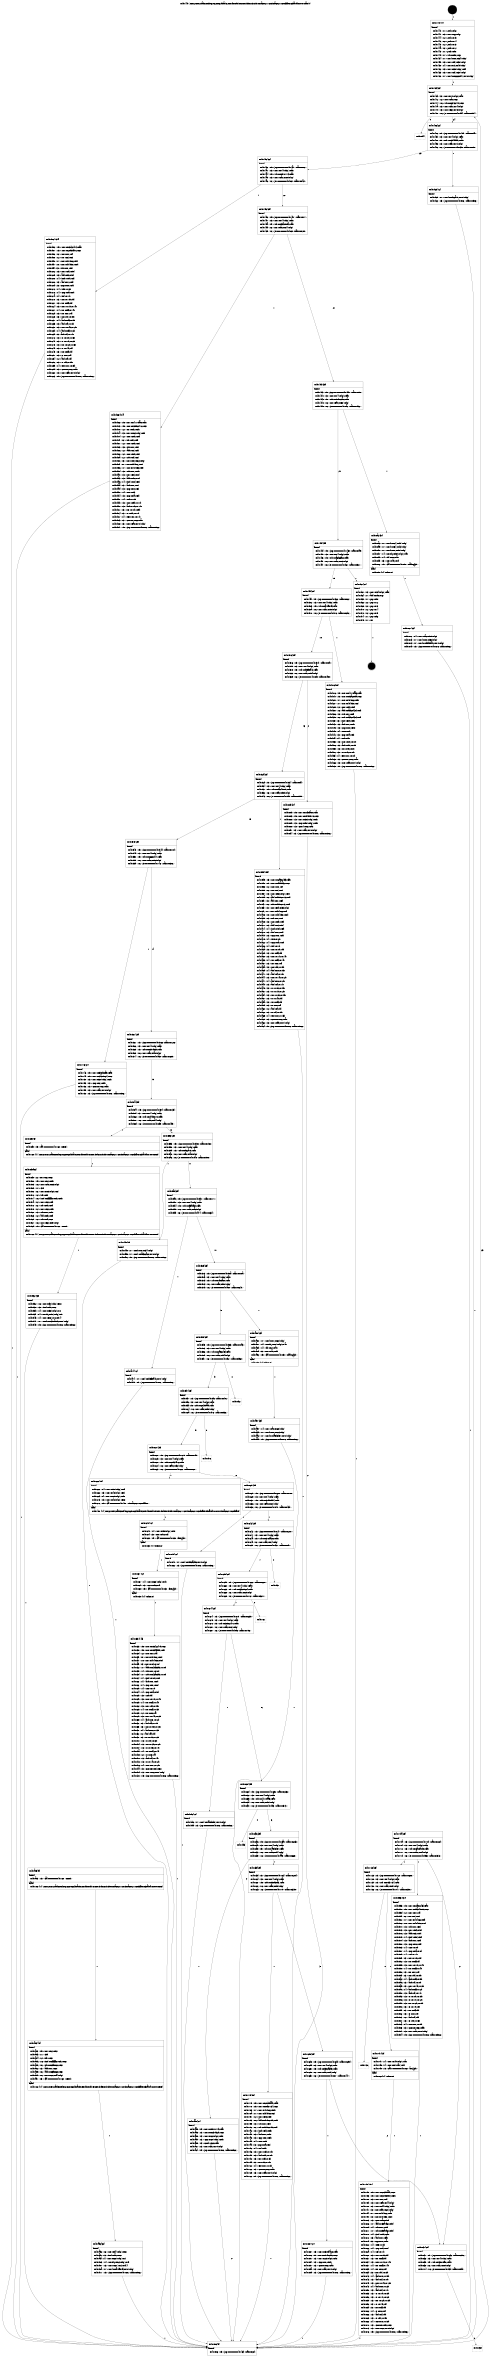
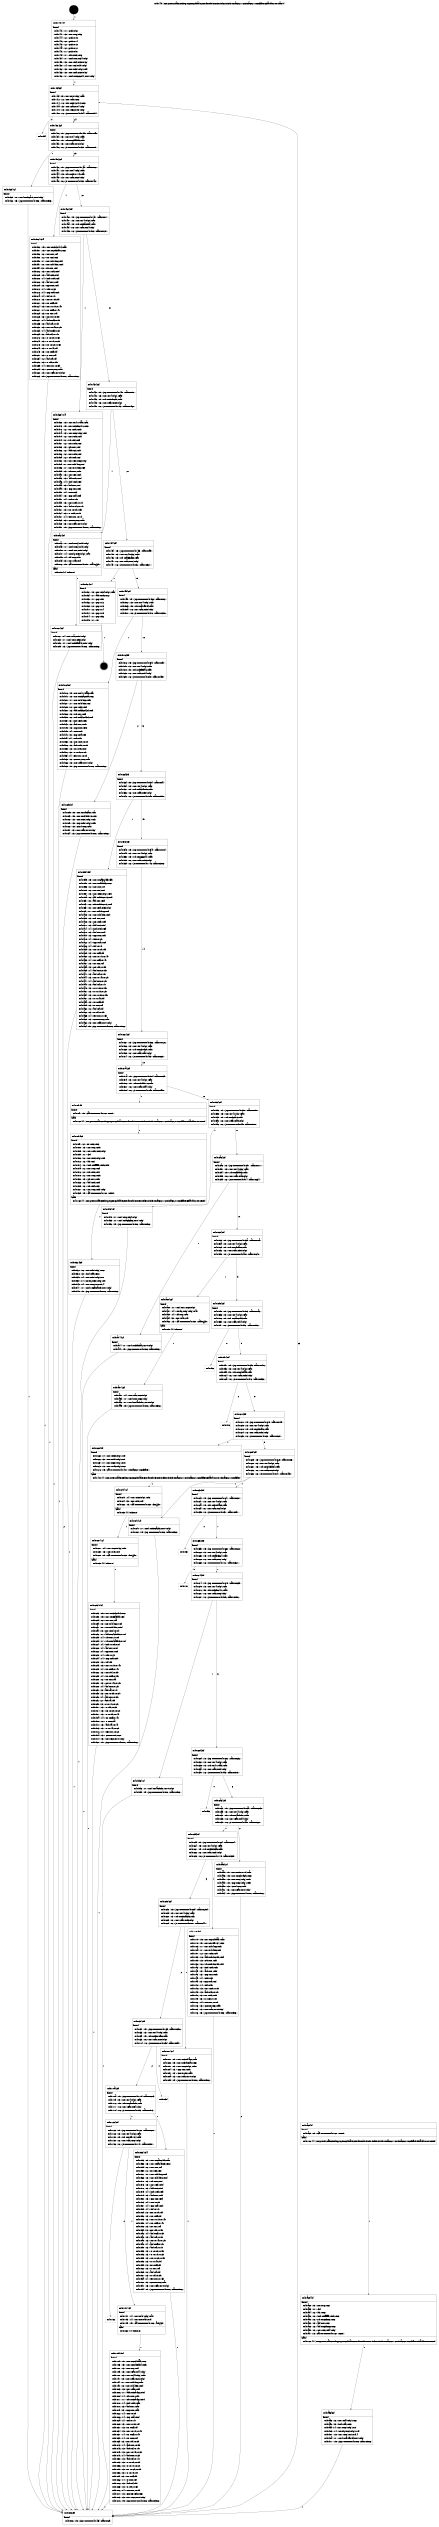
node "0x401746 [27]": removed
edge "0x40170a [25]" -> "0x4016f1 [25]": reversed
